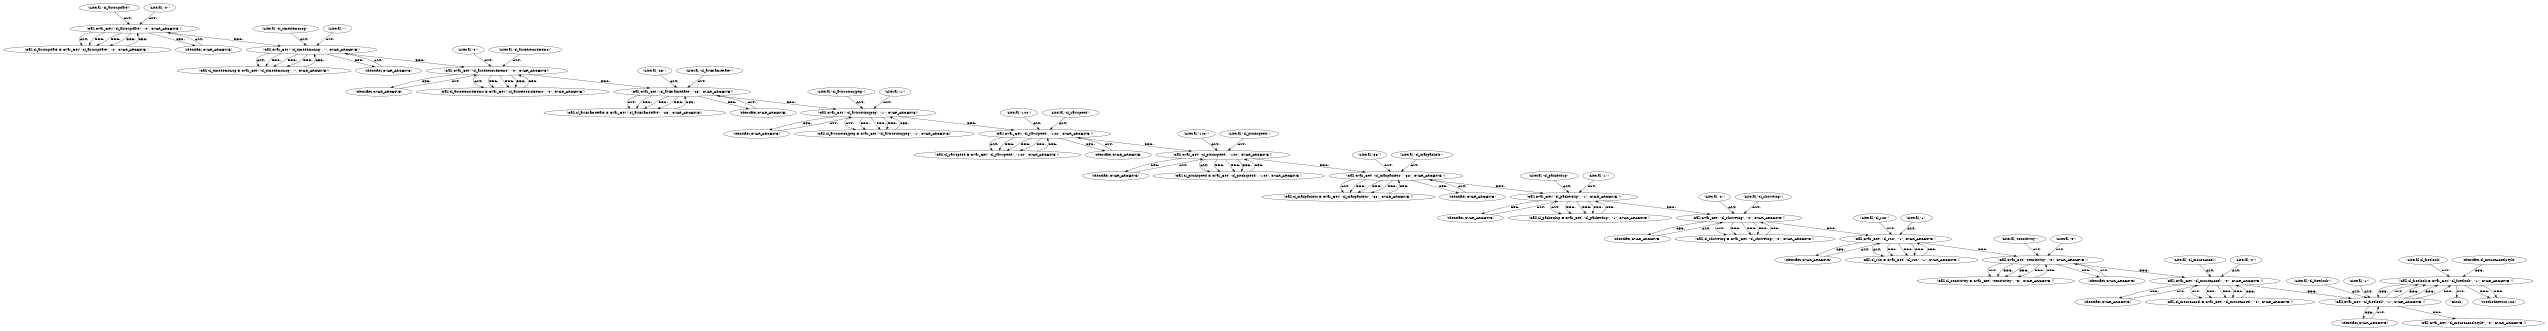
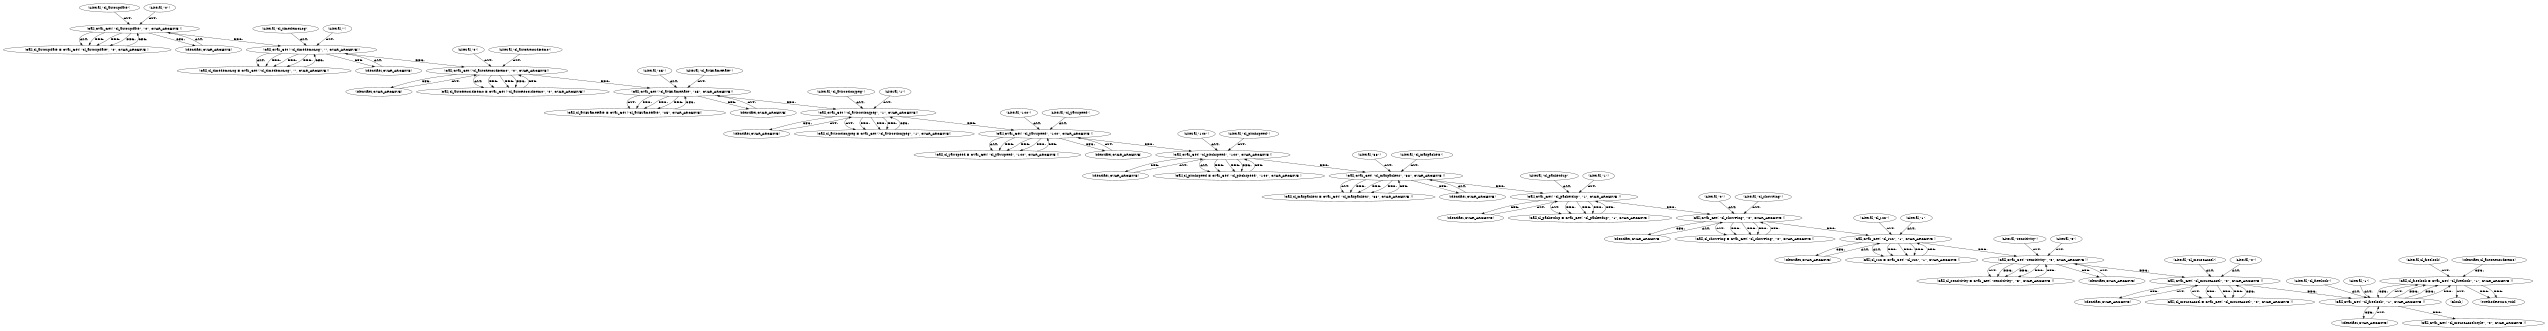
node "(Identifier,cl_mouseAccelStyle)": label "(Identifier,cl_mouseAccelStyle)" -> "(Identifier,cl_autoRecordDemo)"
node "(MethodReturn,run)": label "(MethodReturn,run)" -> "(MethodReturn,void)"
